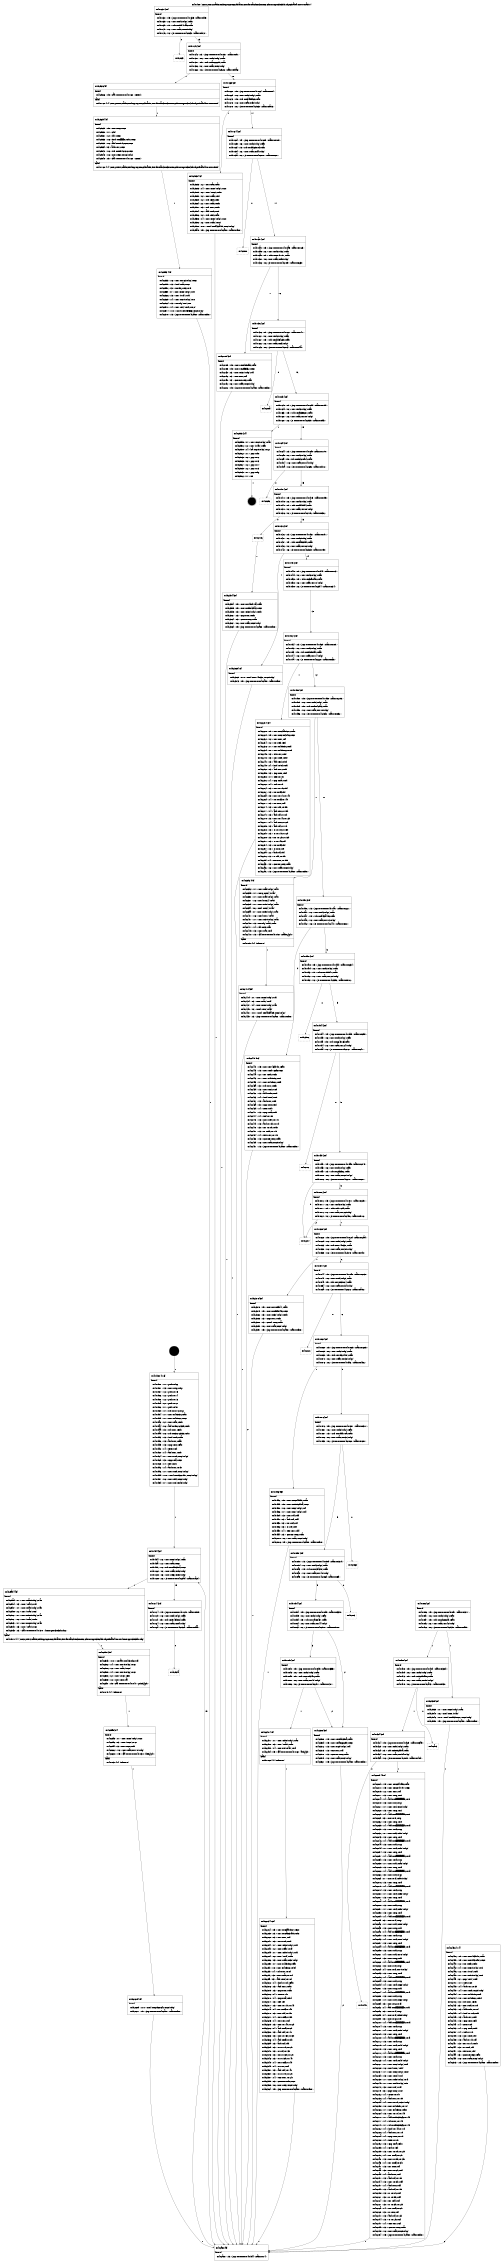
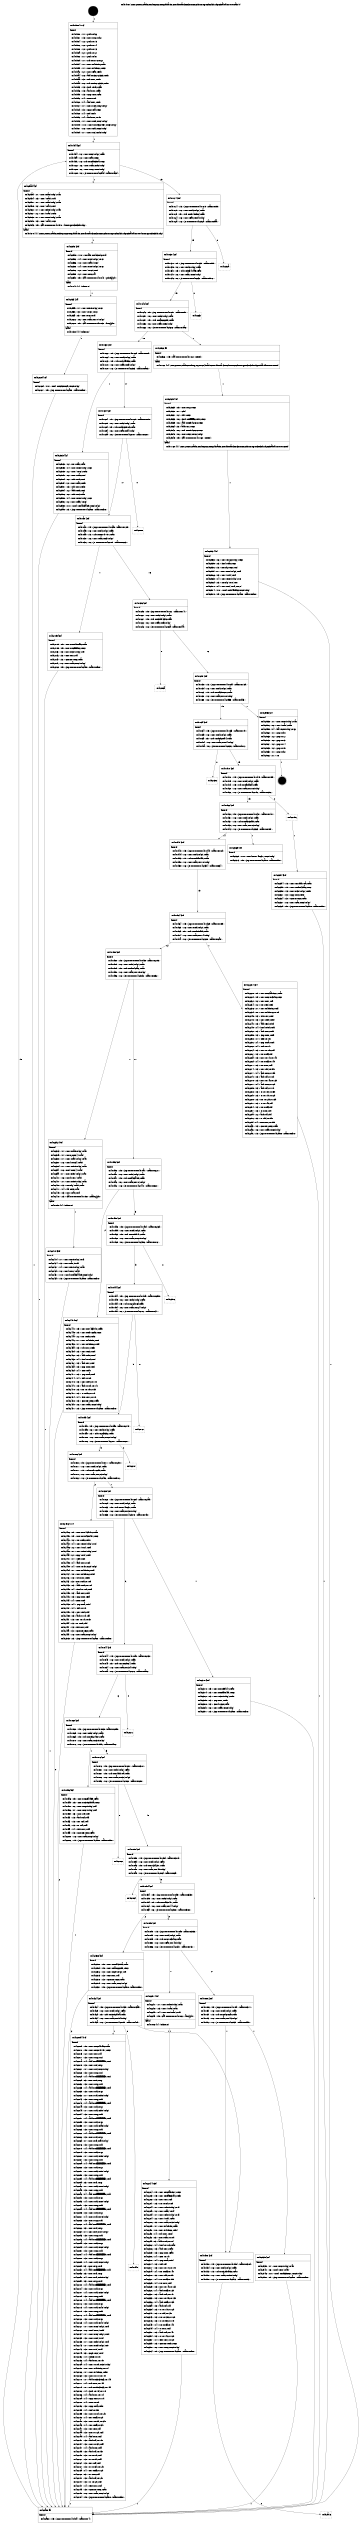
edge "0x401c14 [28]" -> "0x401c30 [28]": added, label "19"
edge "0x401e0c [28]" -> "0x402207": now "0x401e0c [28]" -> "0x402496 [114]"
edge "0x402369 [15]" -> "0x402a88 [5]": removed, label "1"
edge "0x401ed0 [28]" -> "0x402508 [30]": now "0x401ed0 [28]" -> "0x401eec [28]"
edge "0x401f08 [28]" -> "0x401f24 [28]": reversed
